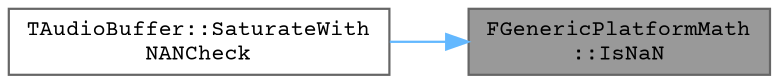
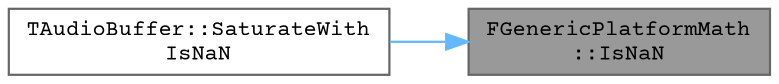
node "TAudioBuffer::SaturateWith NANCheck": label "TAudioBuffer::SaturateWith NANCheck" -> "TAudioBuffer::SaturateWith IsNaN"
